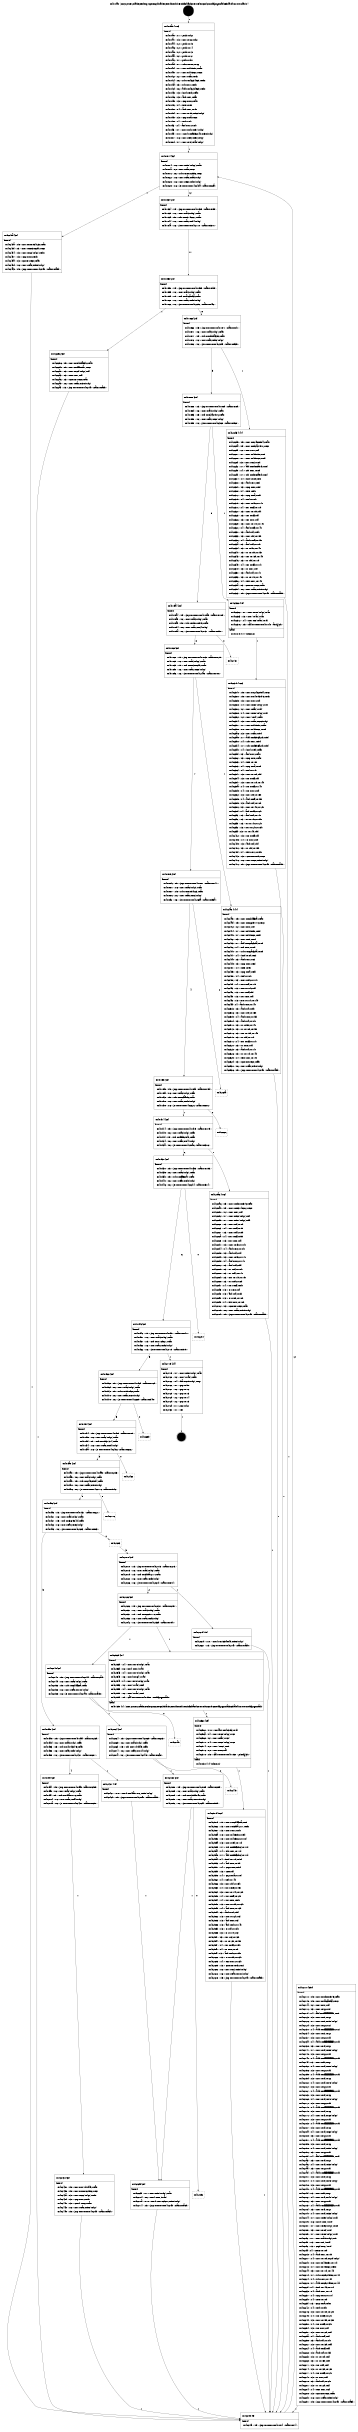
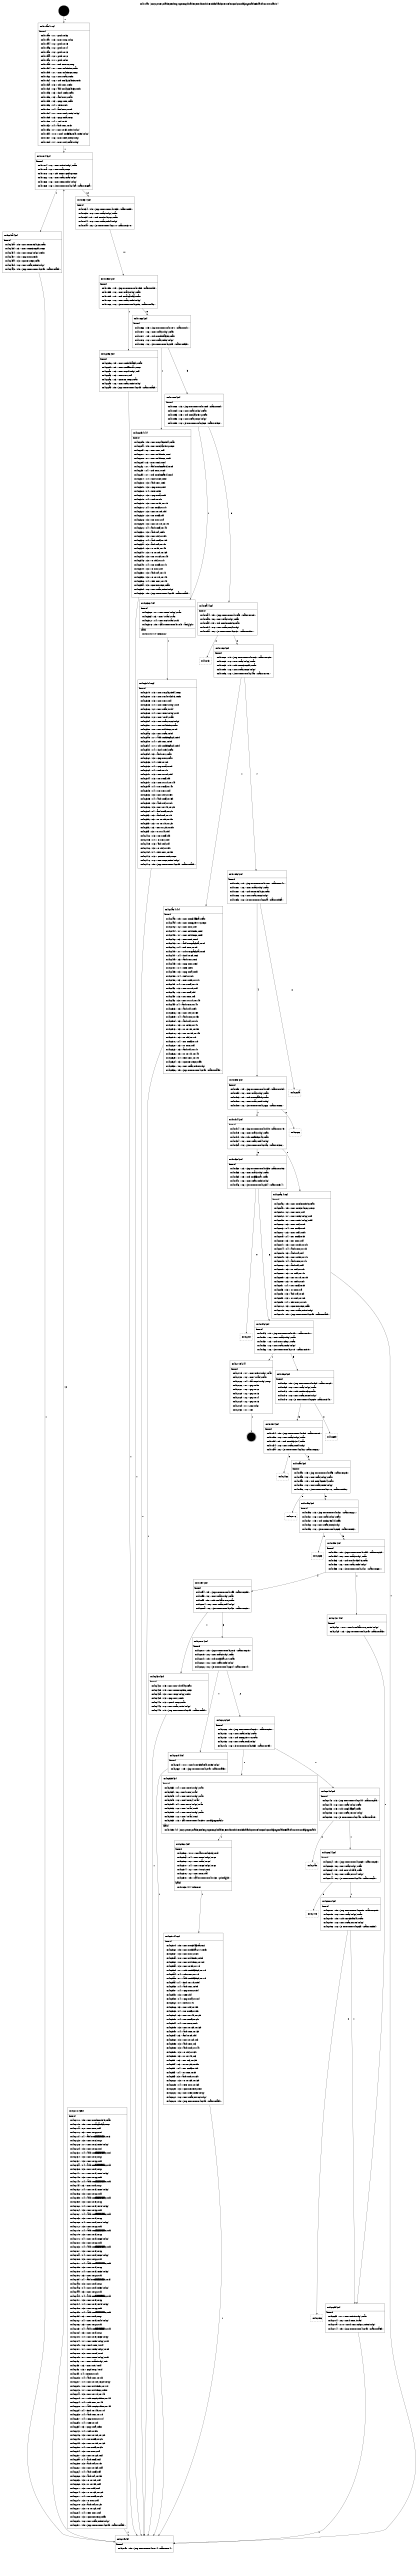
edge "0x402683" -> "0x402010 [28]": now "0x401ff4 [28]" -> "0x402010 [28]"
